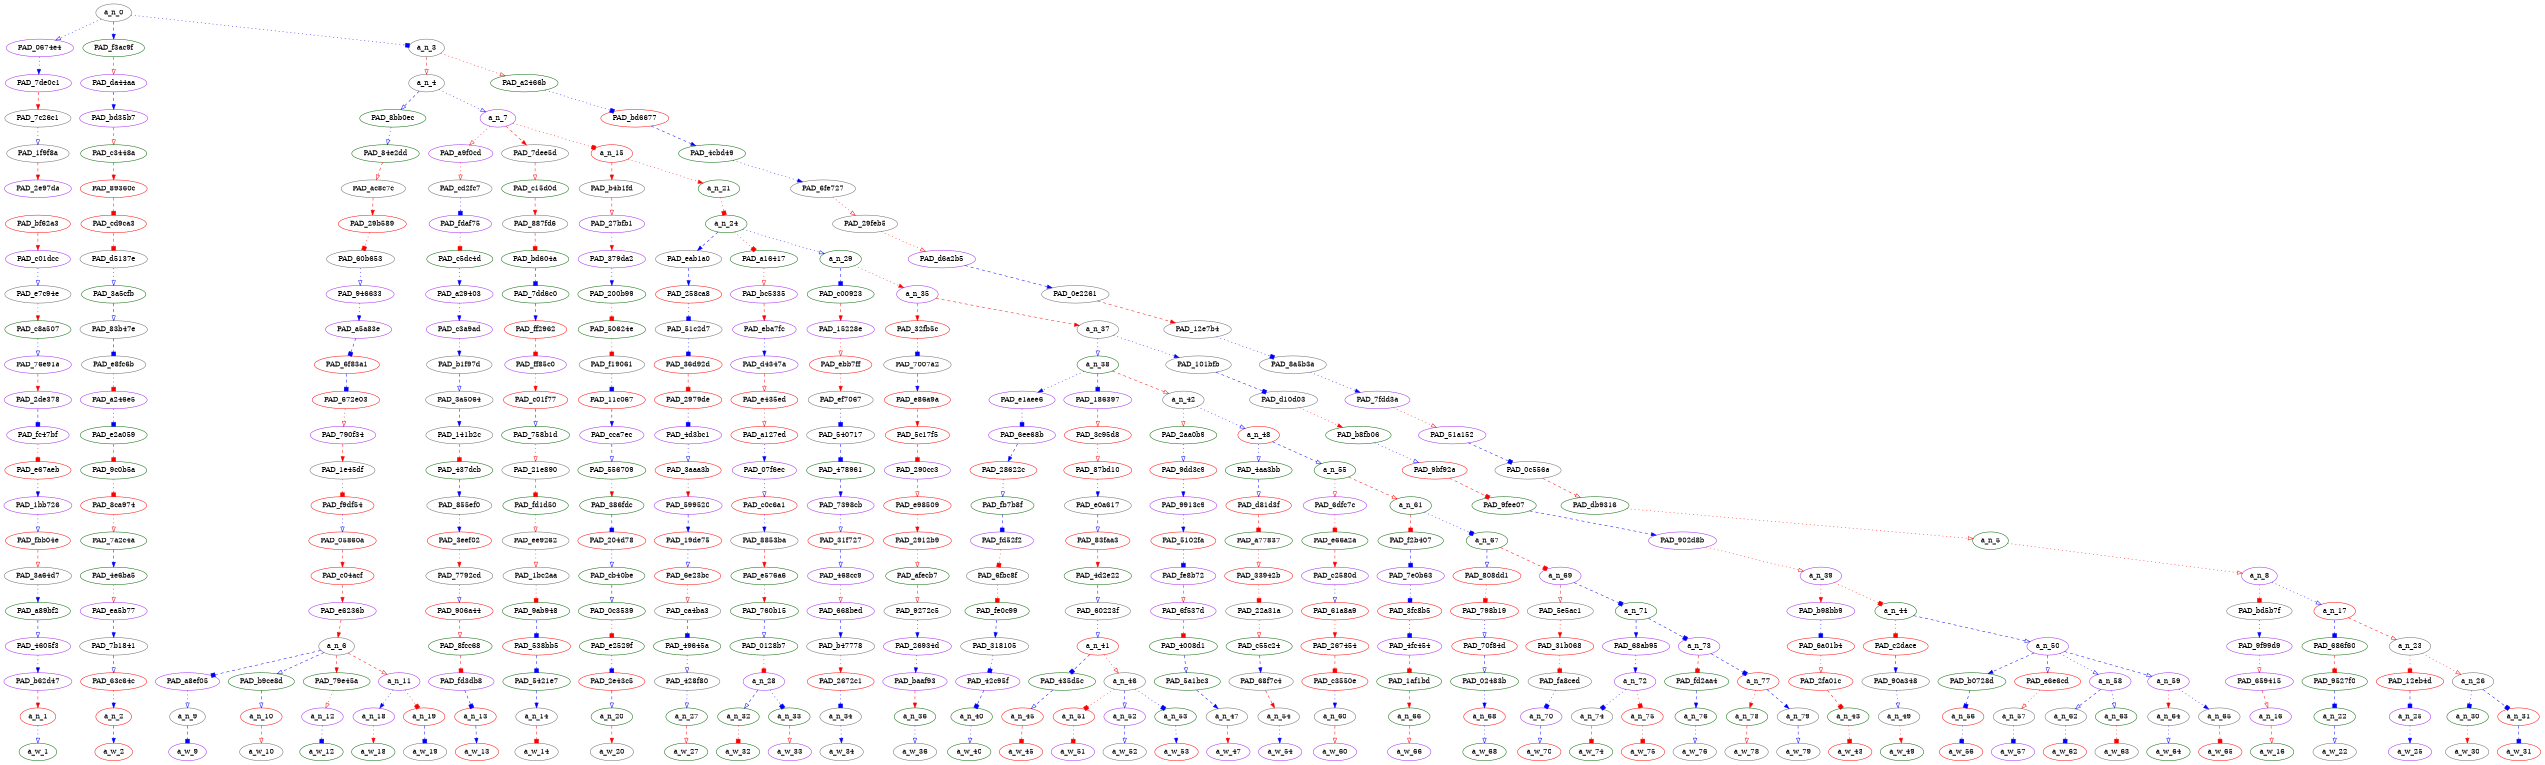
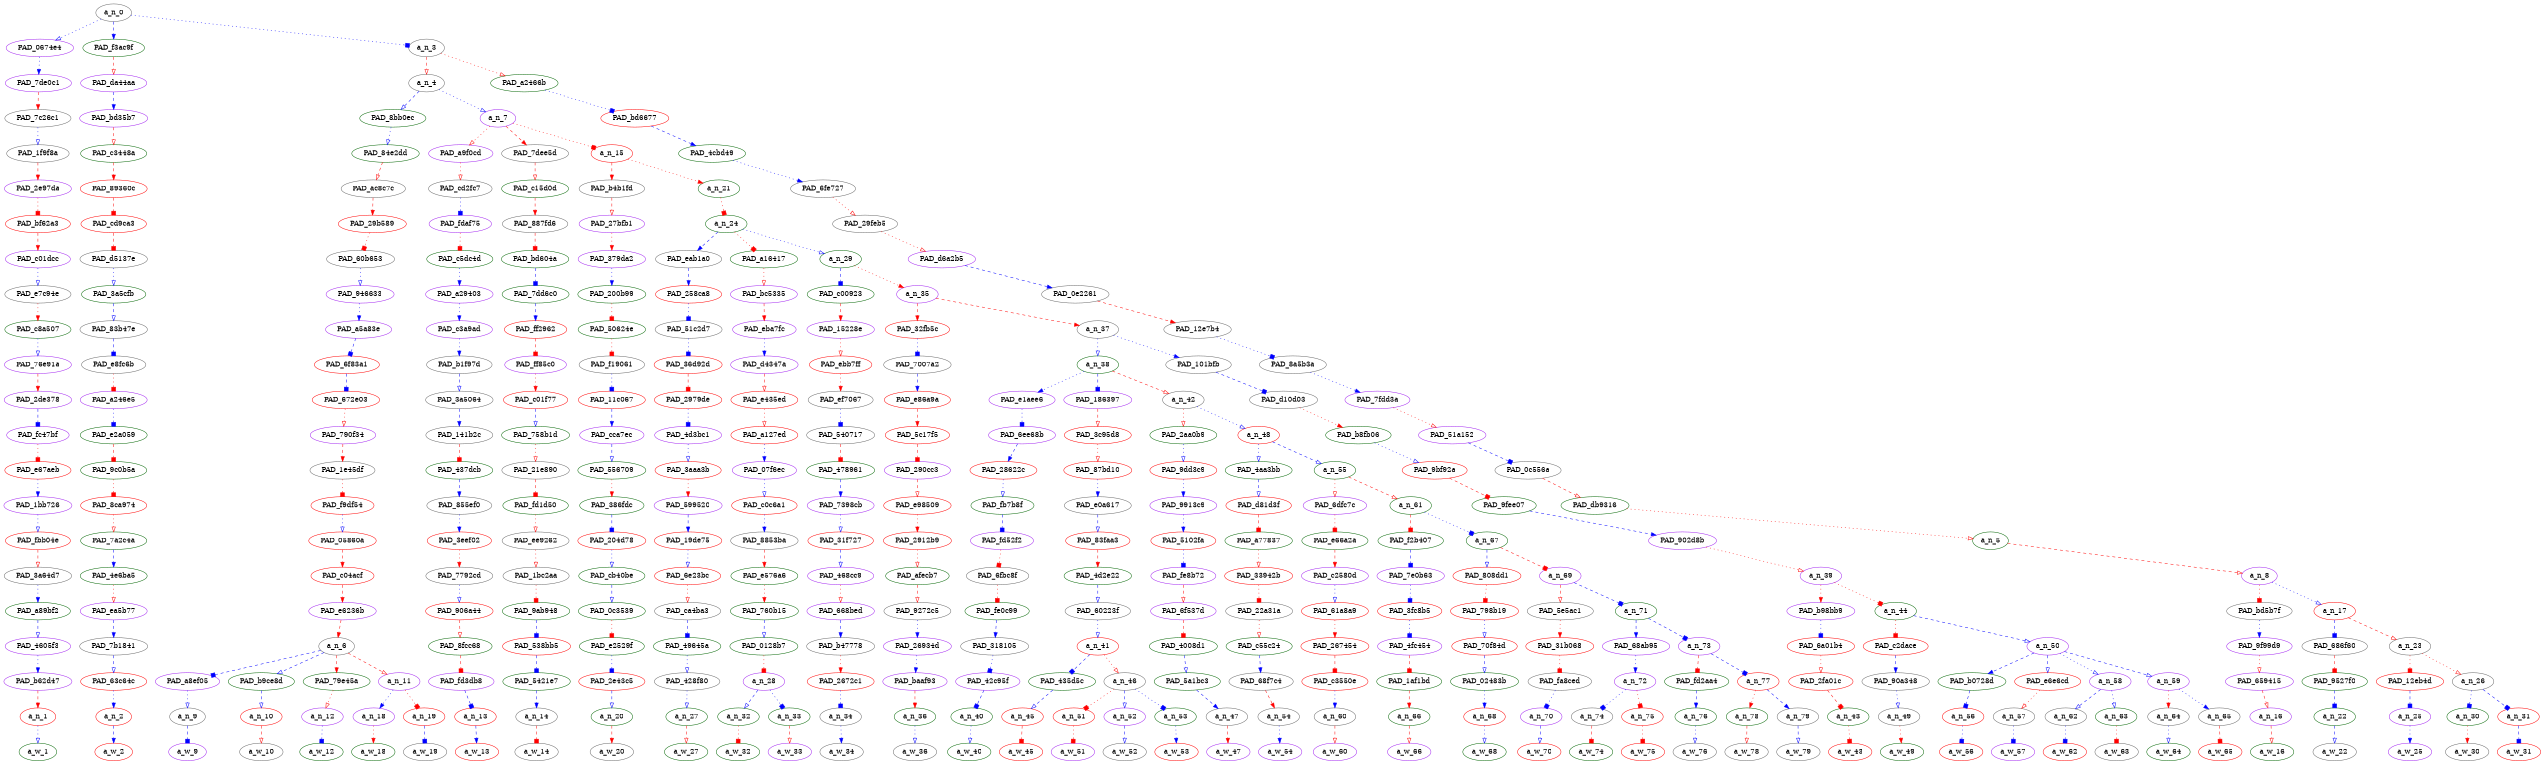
edge "PAD_2e97da" -> "PAD_bf62a3": added
edge "PAD_540717" -> "PAD_478961": color blue -> red
edge "a_n_5" -> "a_n_8": style dotted -> dashed
node "PAD_686f60": color darkgreen -> gray40
